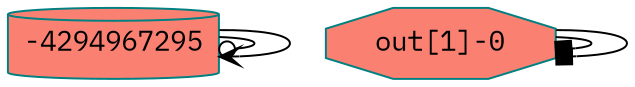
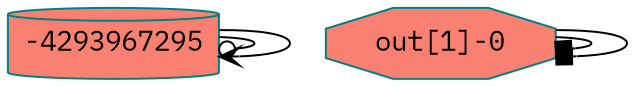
node "-4294967295": label "-4294967295" -> "-4293967295"
